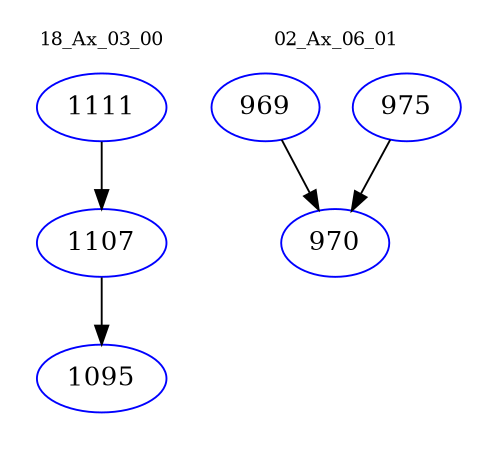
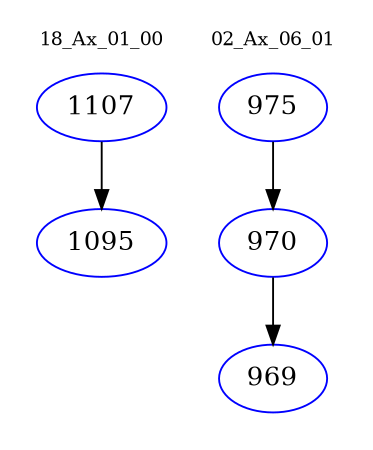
cluster "18_Ax_03_00": label "18_Ax_03_00" -> "18_Ax_01_00"
node "1111": removed
edge "969" -> "970": reversed
